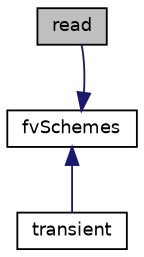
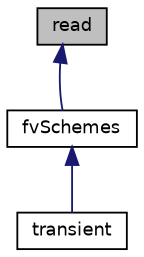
edge "read" -> "fvSchemes": reversed
